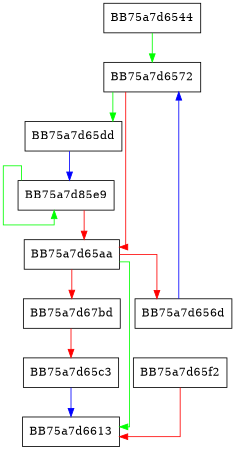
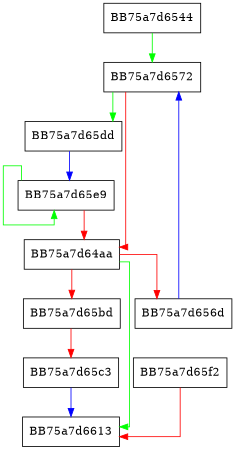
node "BB75a7d85e9": label "BB75a7d85e9" -> "BB75a7d65e9"
node "BB75a7d65aa": label "BB75a7d65aa" -> "BB75a7d64aa"
node "BB75a7d67bd": label "BB75a7d67bd" -> "BB75a7d65bd"
